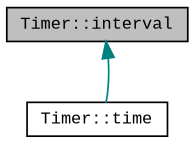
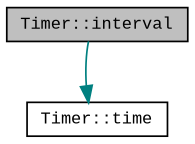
edge "Timer::time" -> "Timer::interval": reversed
